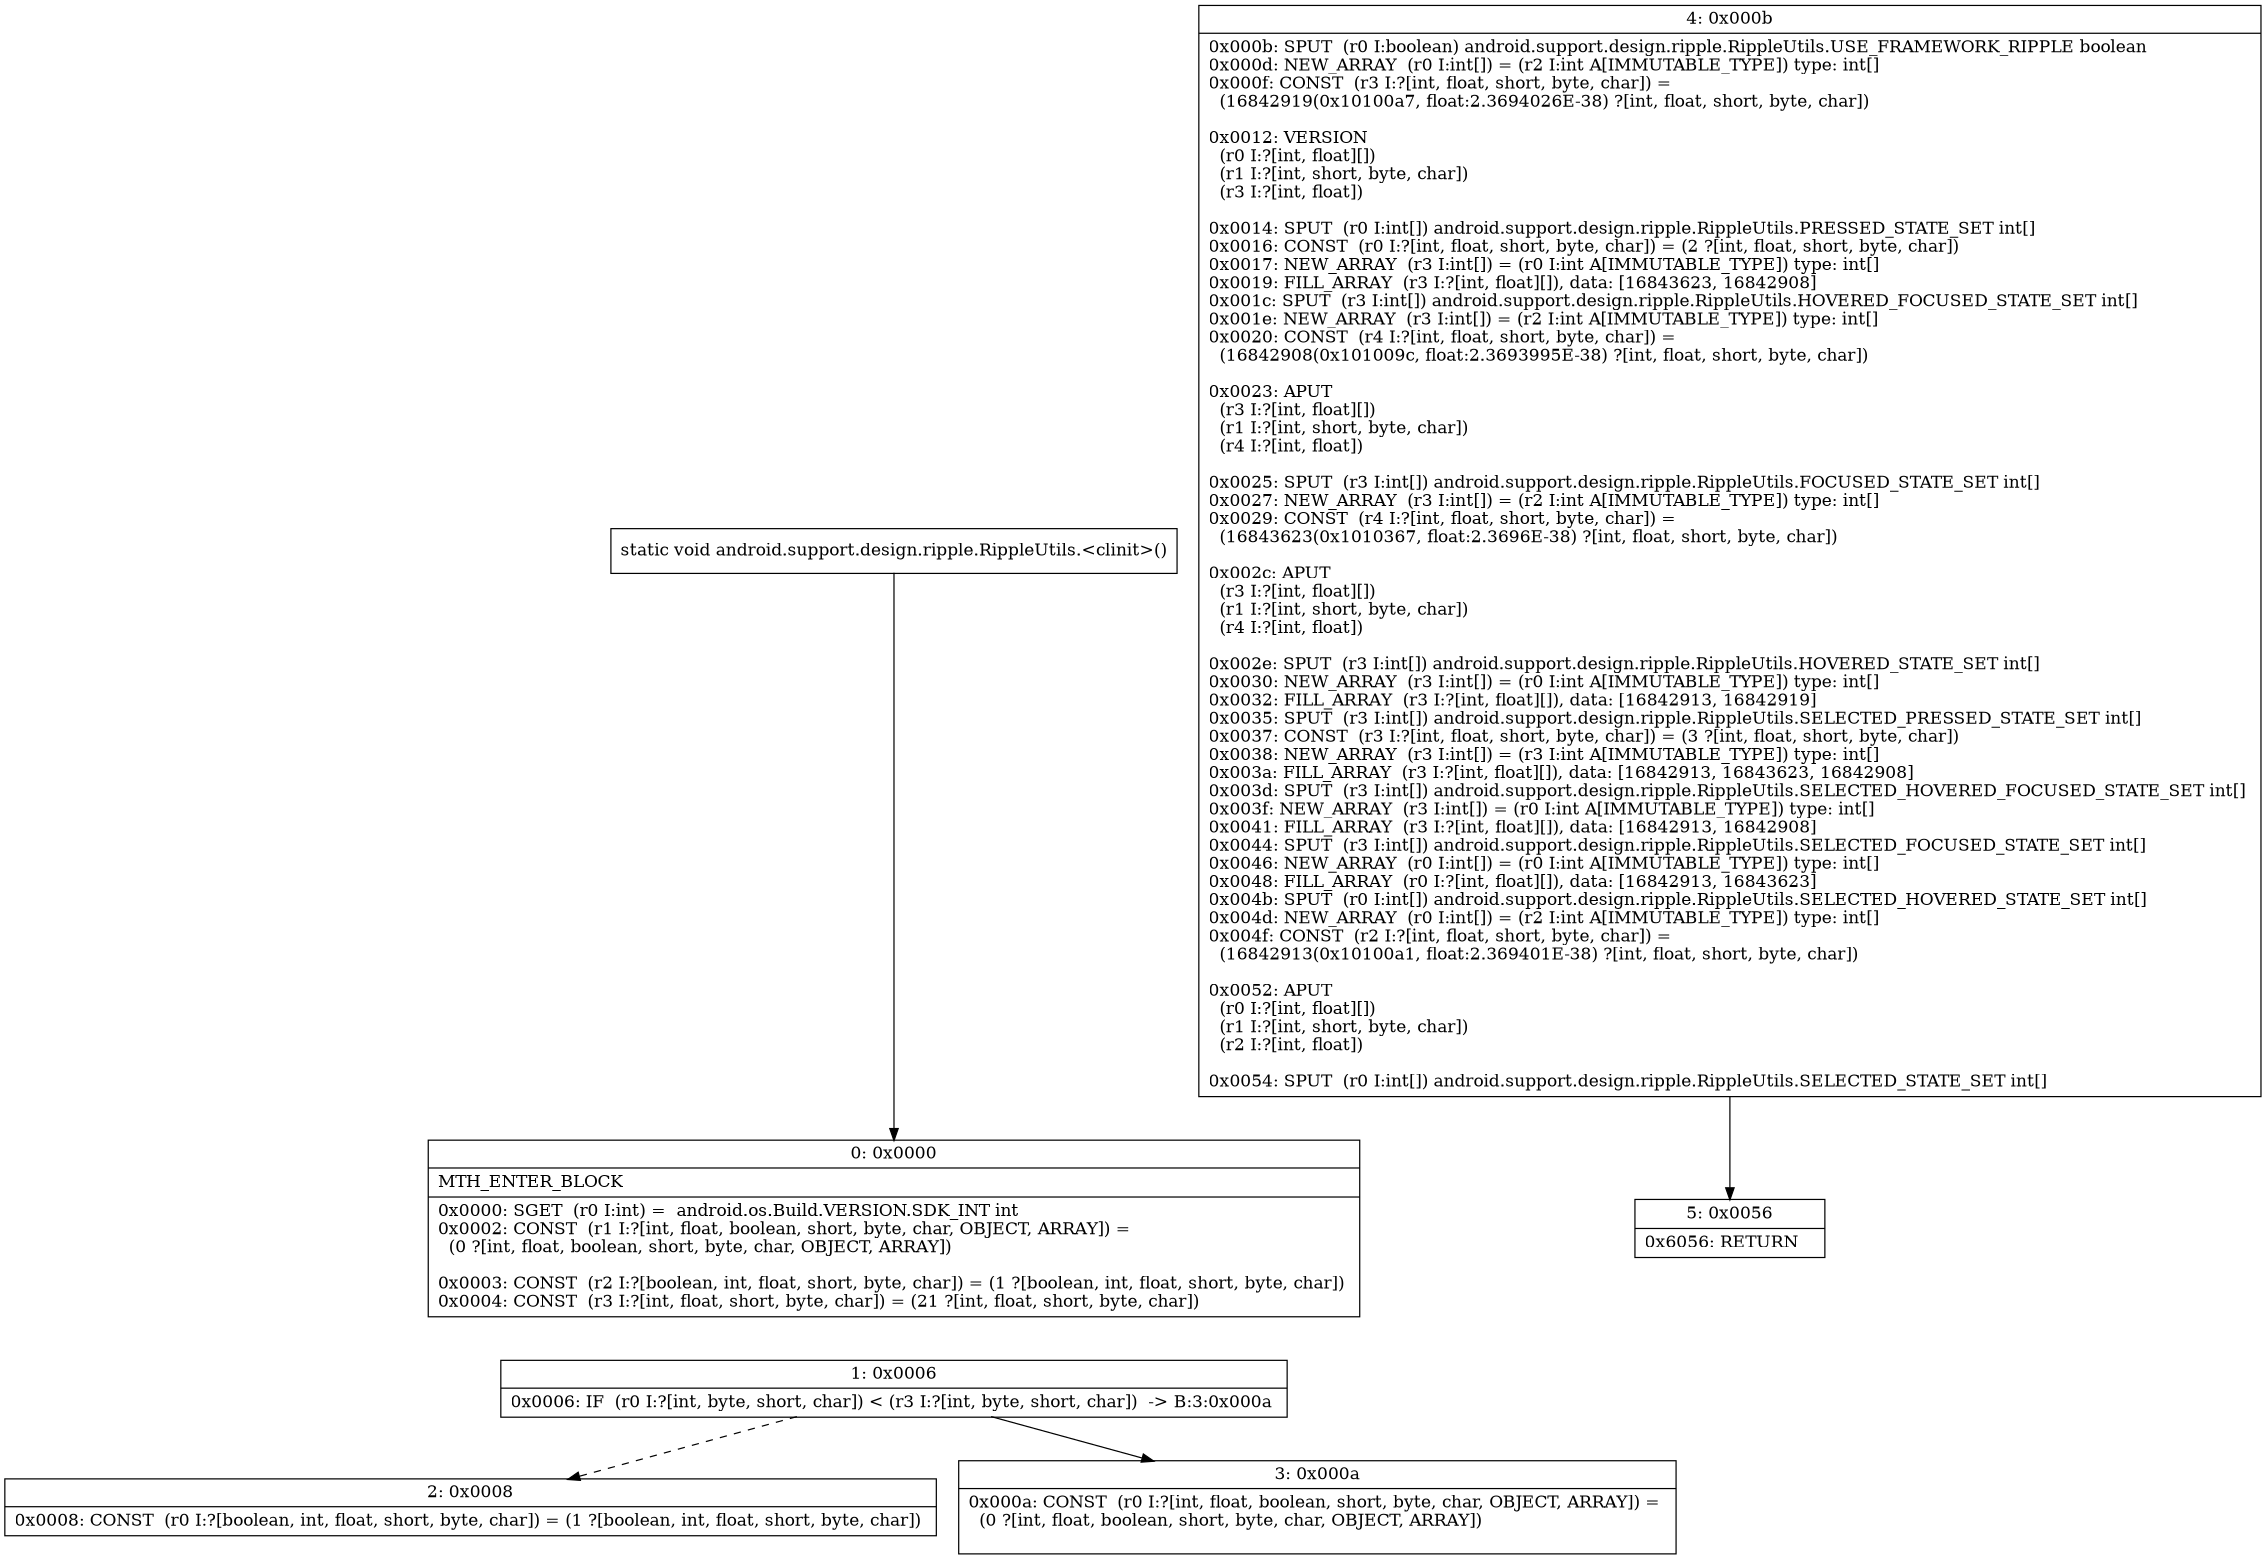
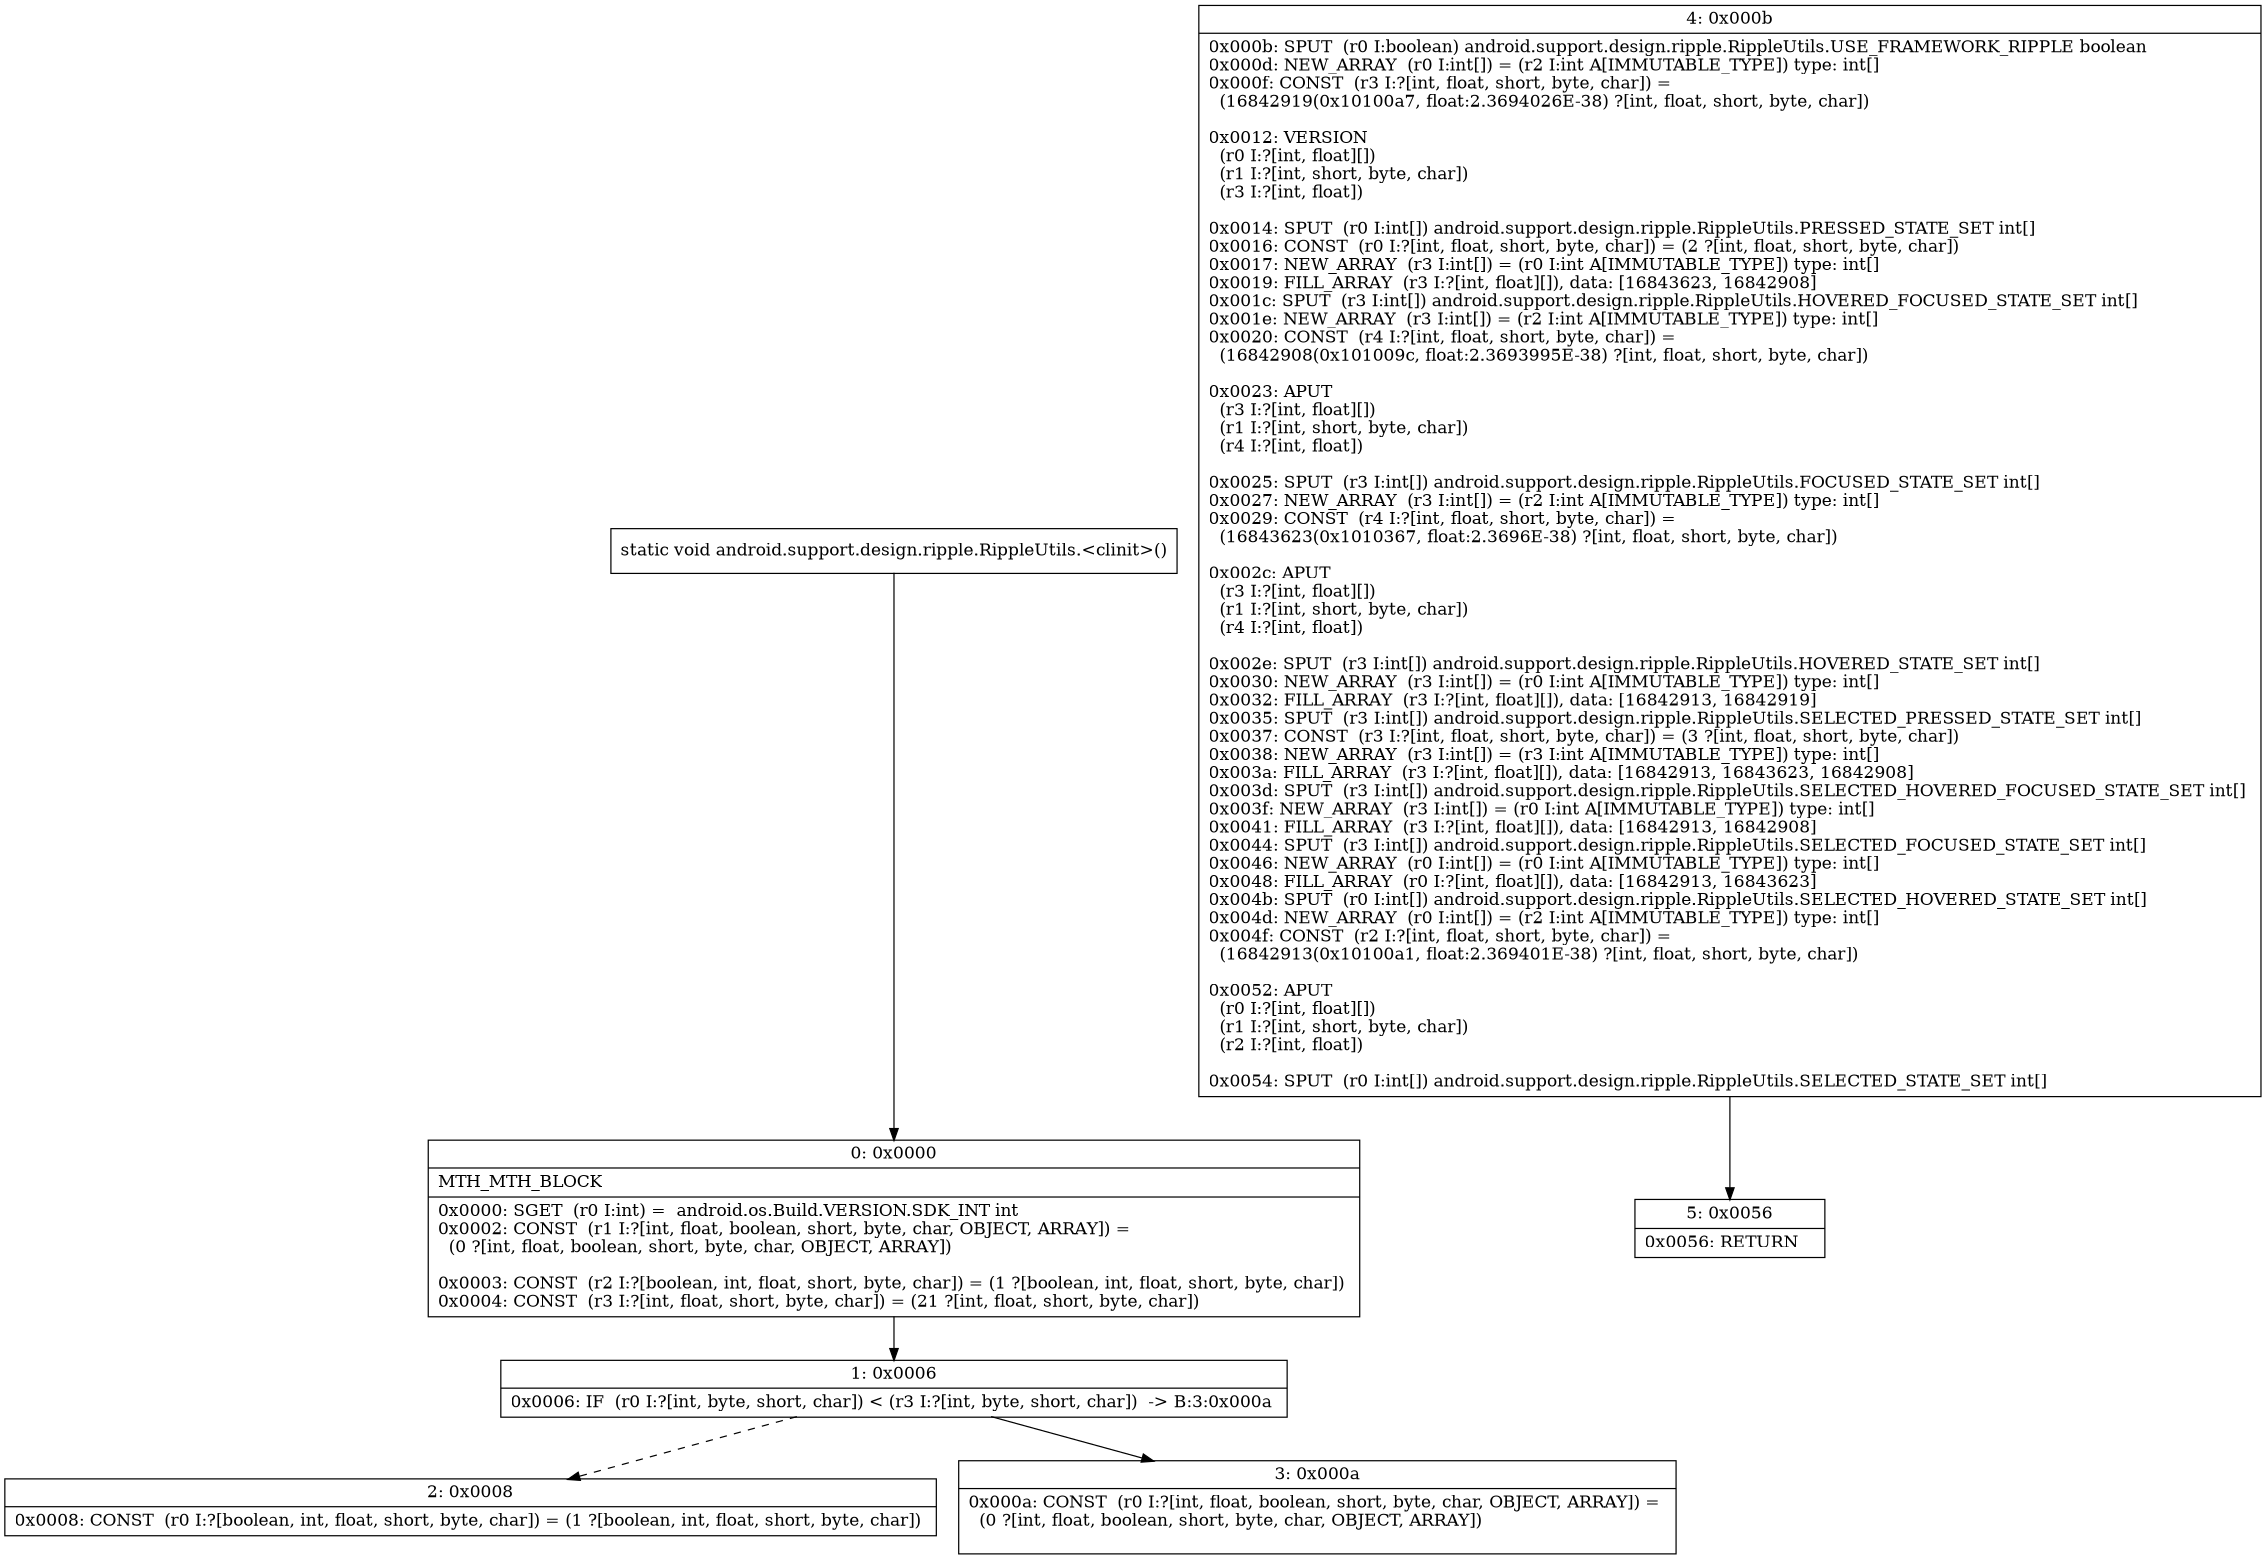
node "0: 0x0000": text "MTH_ENTER_BLOCK" -> "MTH_MTH_BLOCK"
node "5: 0x0056": text "0x6056: RETURN" -> "0x0056: RETURN"
edge "0: 0x0000" -> "1: 0x0006": added
